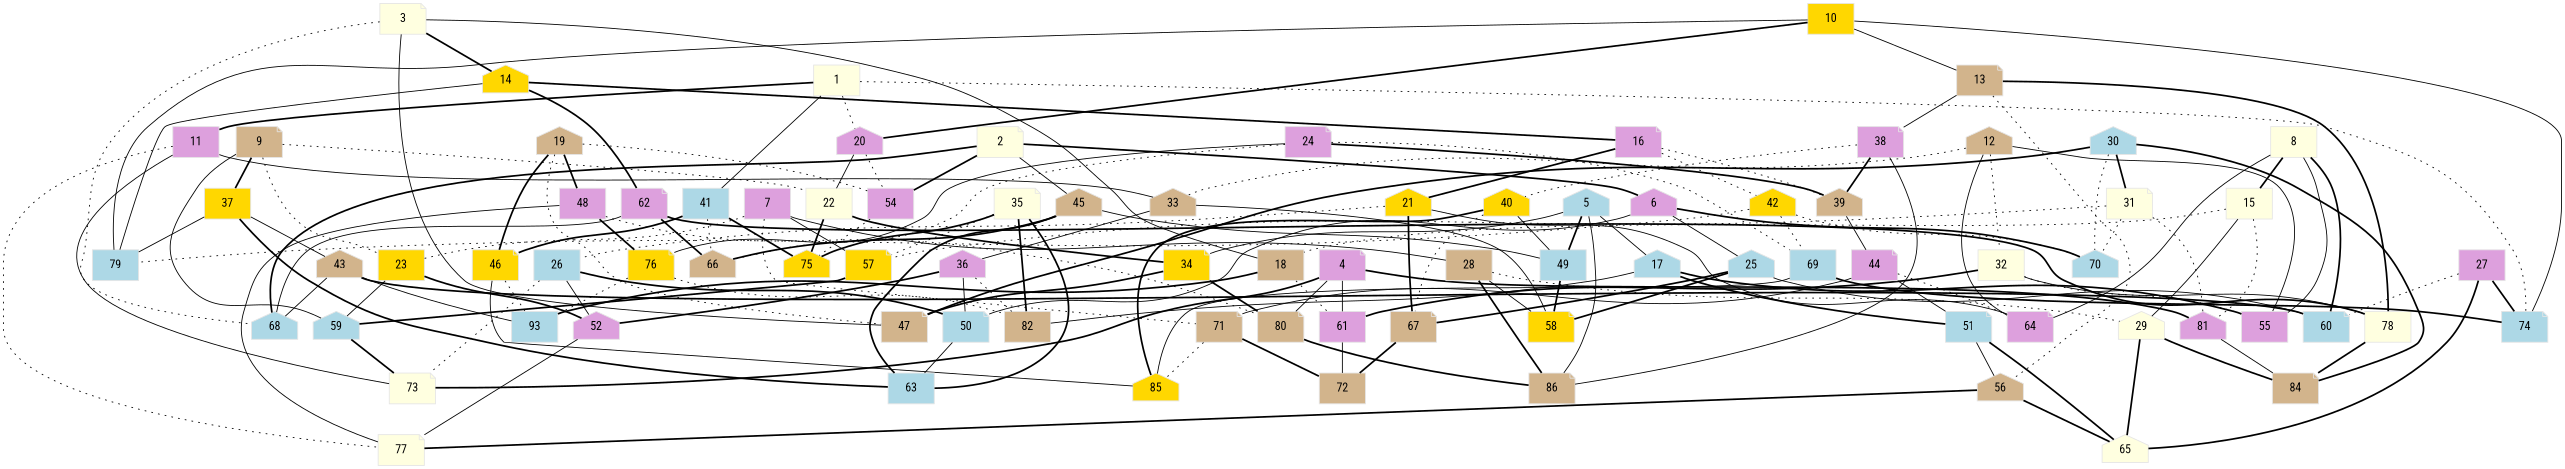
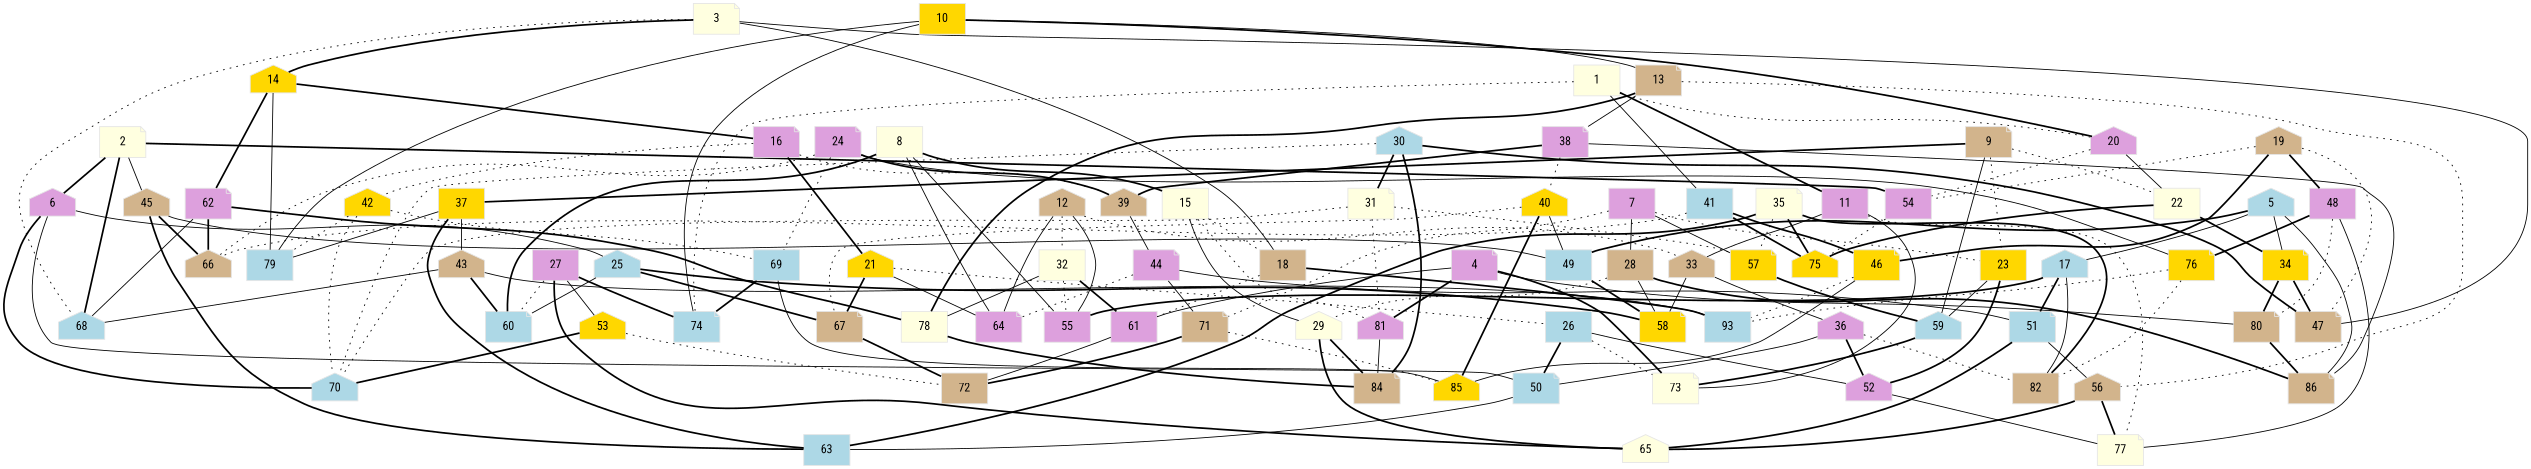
node "53": added
